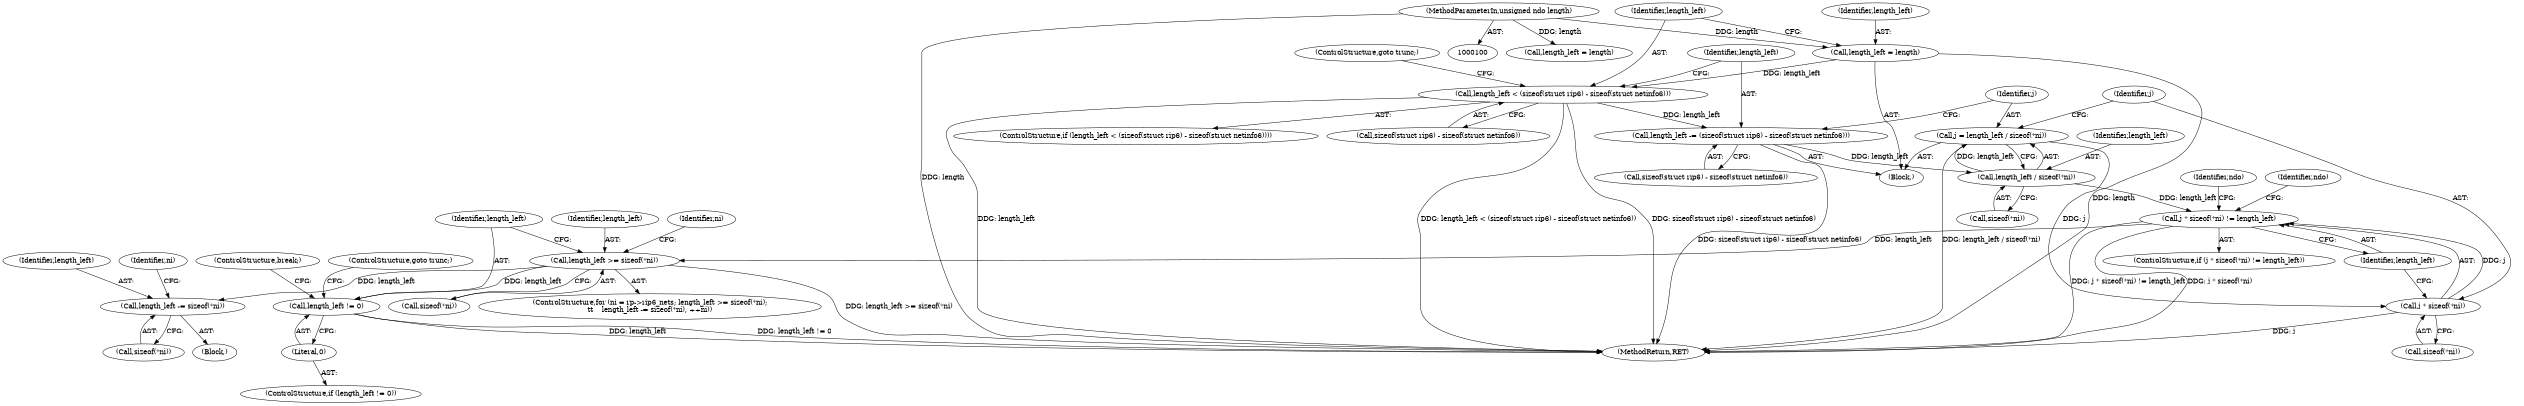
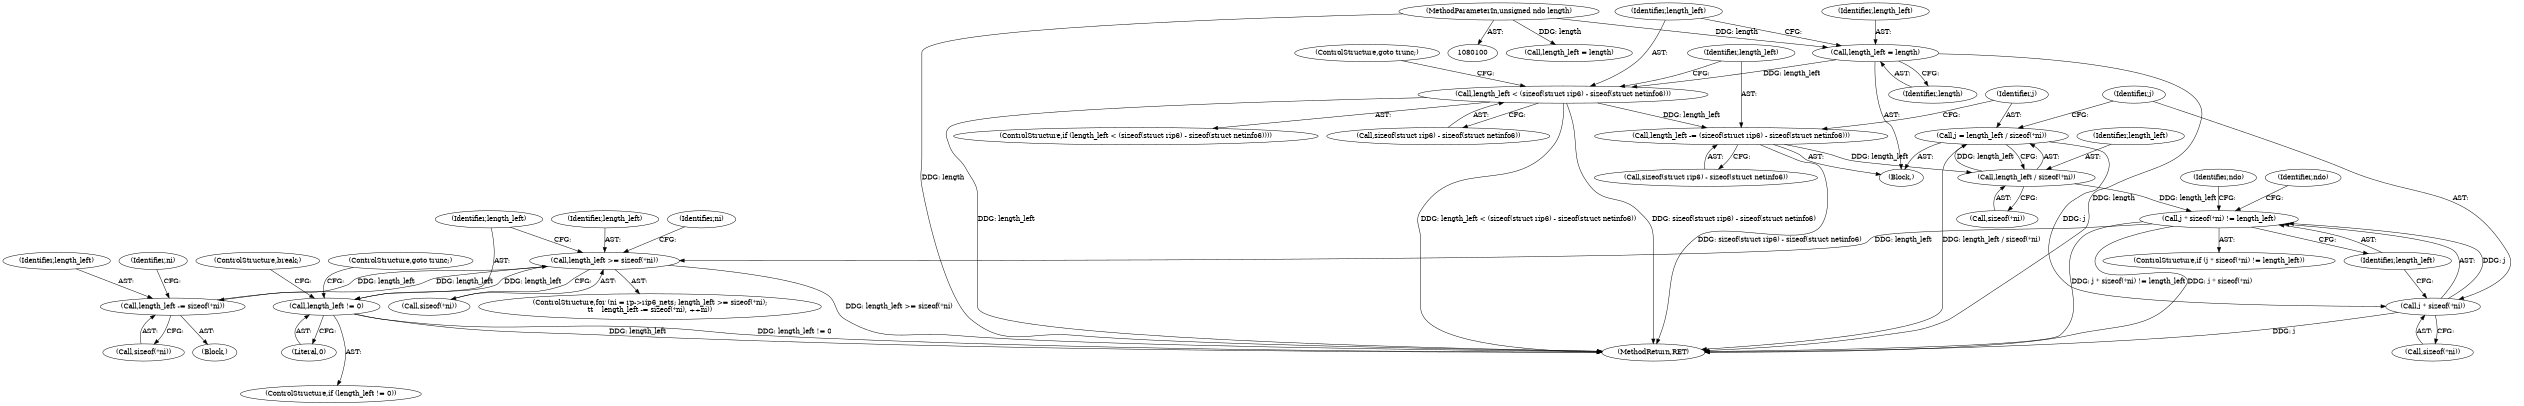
node "1000100": label "1000100" -> "1080100"
node "(Identifier,length)": added
edge "(Call,length_left -= sizeof(*ni))" -> "(Call,length_left >= sizeof(*ni))": added, label "DDG: length_left"
edge "(Literal,0)" -> "(ControlStructure,if (length_left != 0))": now "(Call,length_left != 0)" -> "(ControlStructure,if (length_left != 0))"
